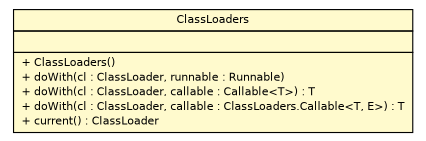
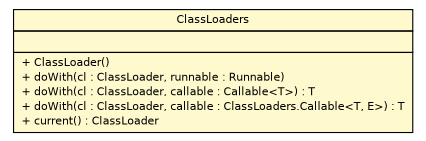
node "ClassLoaders": text "+ ClassLoaders()" -> "+ ClassLoader()"
